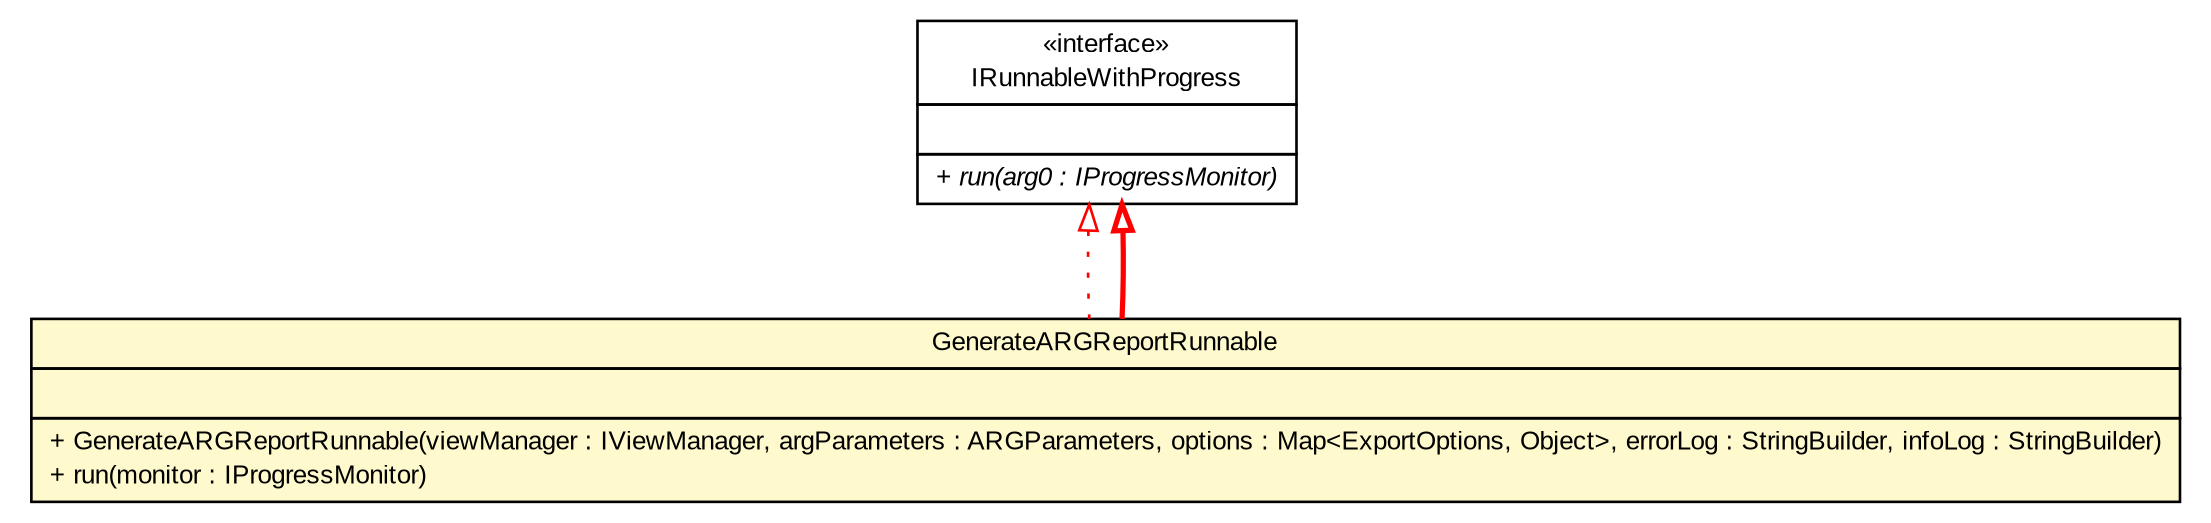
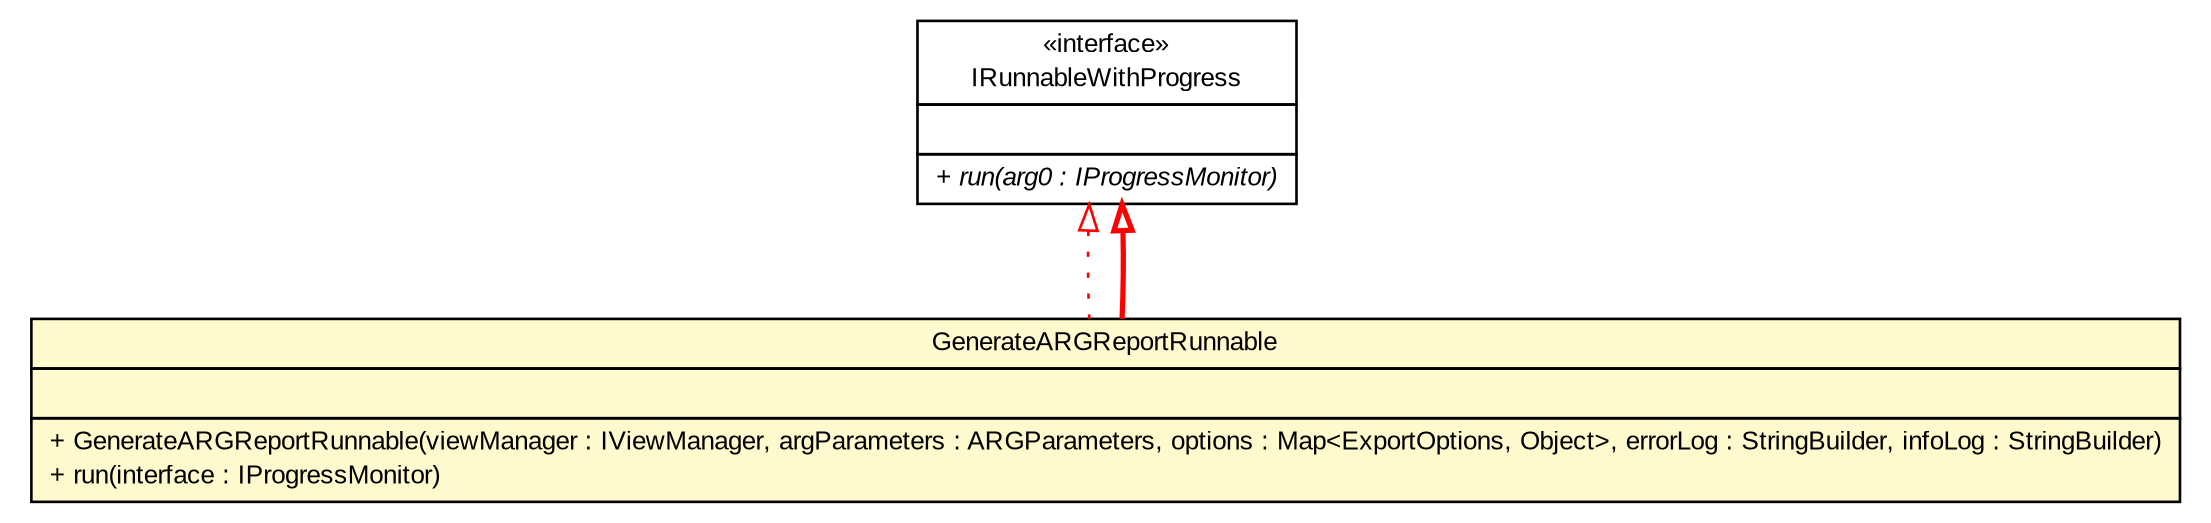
node "GenerateARGReportRunnable": text "+ run(monitor : IProgressMonitor)" -> "+ run(interface : IProgressMonitor)"
